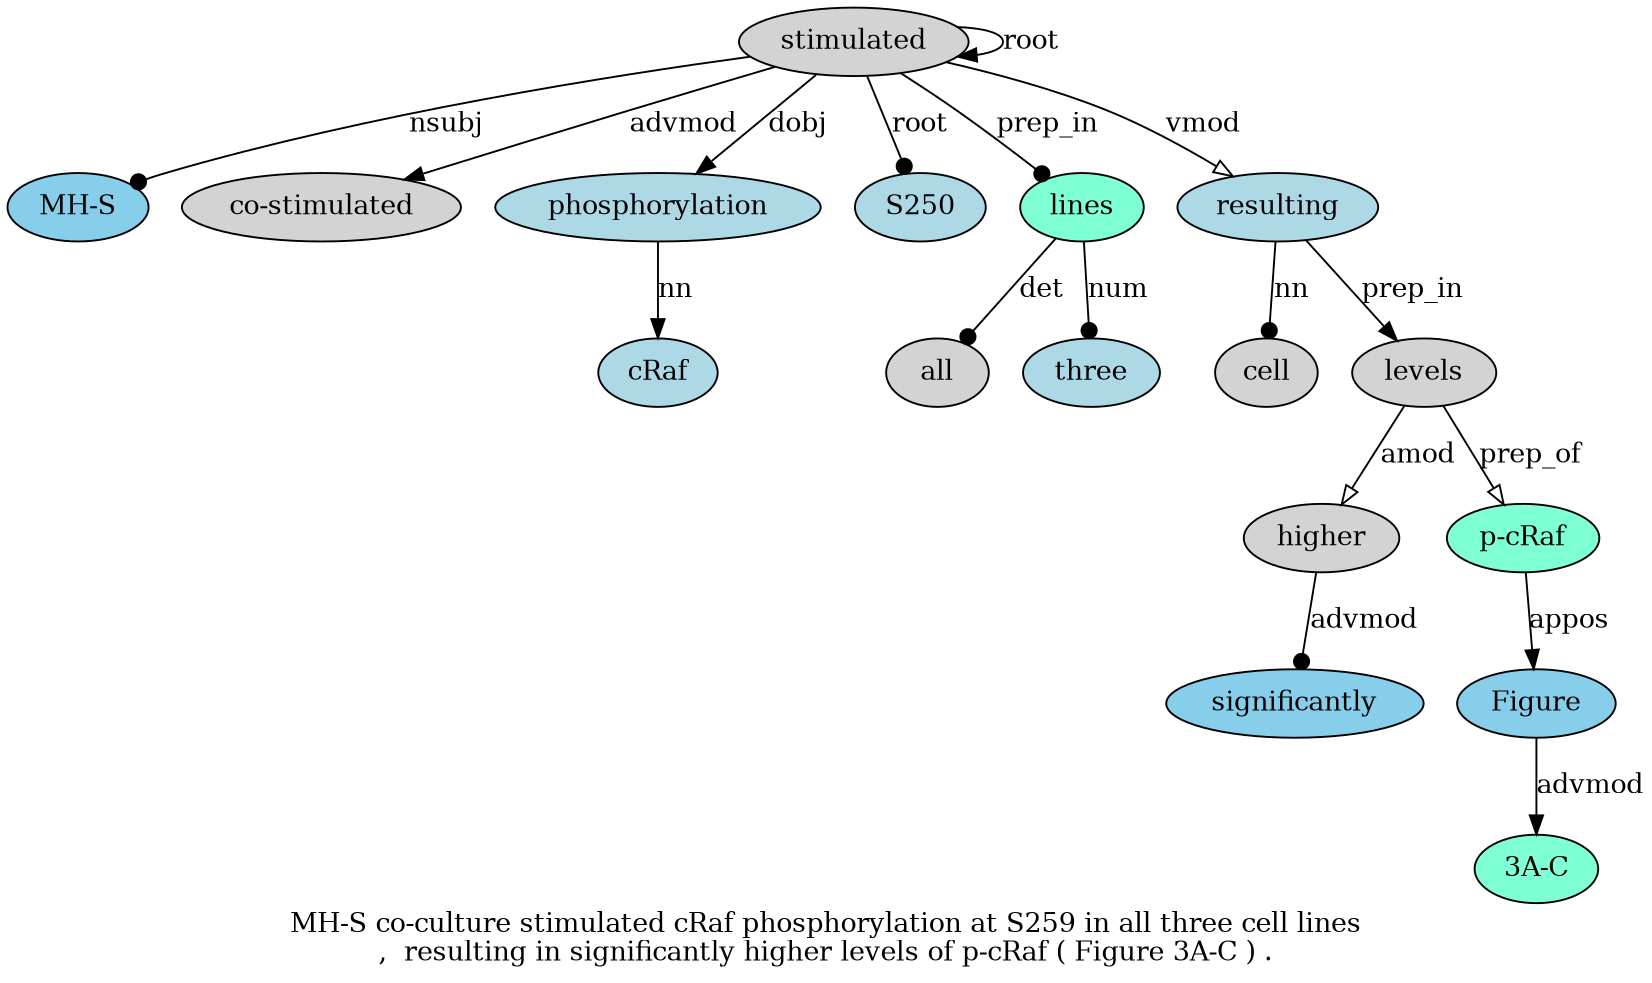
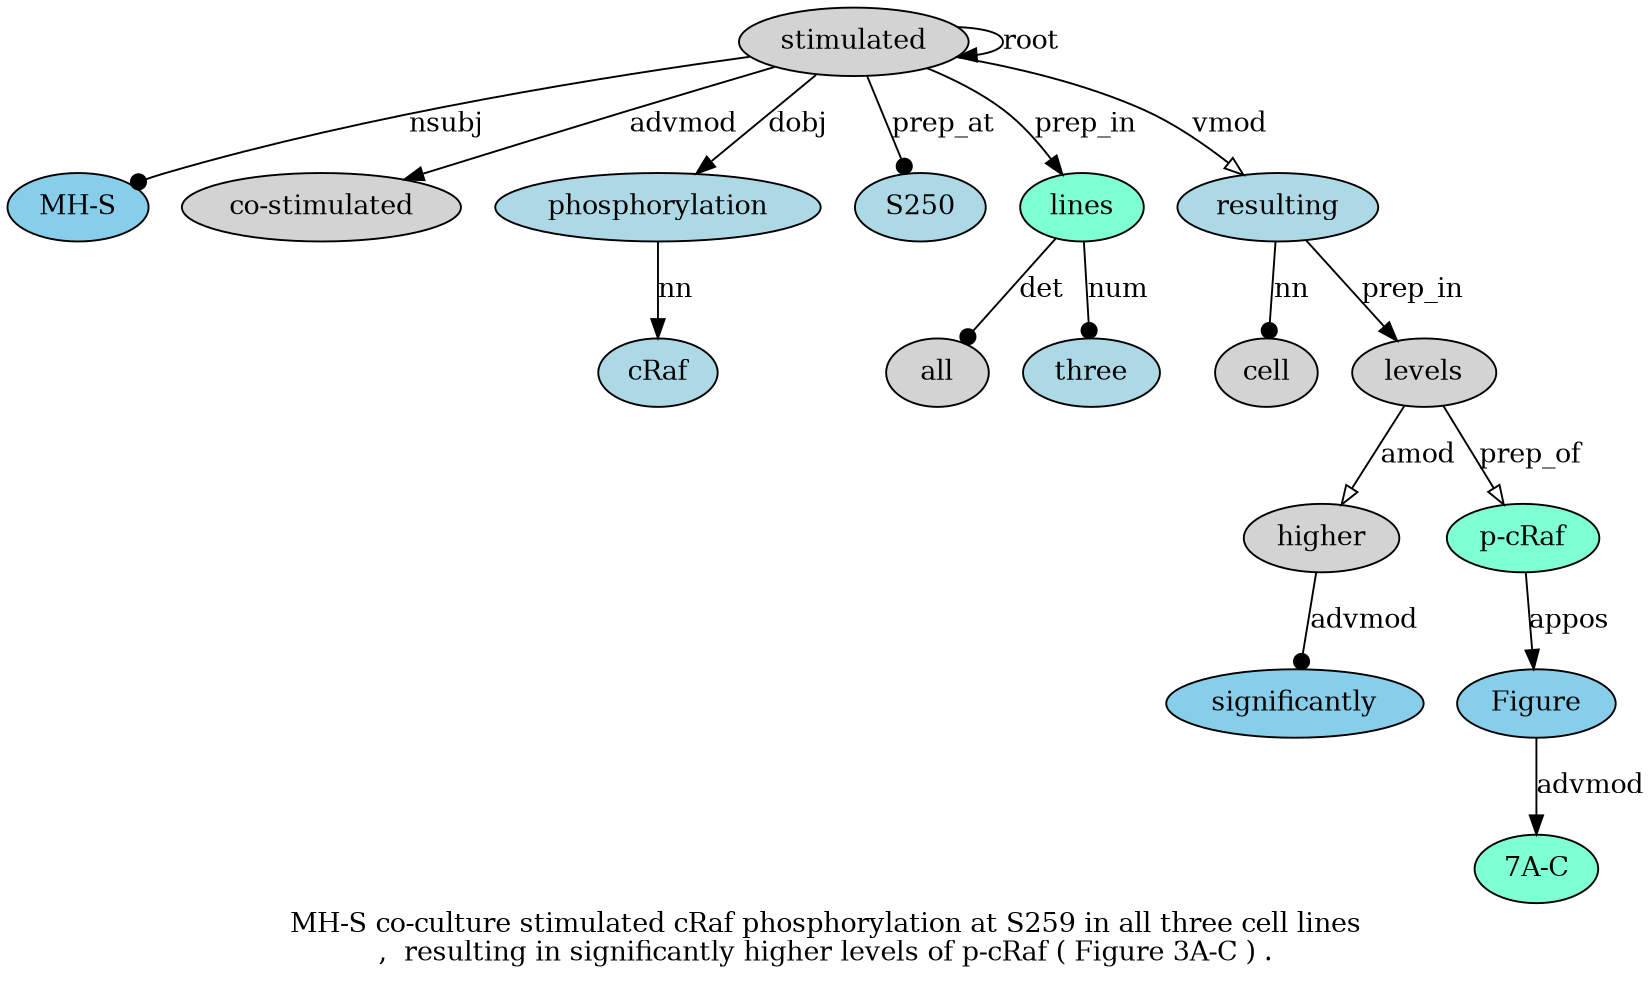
edge "stimulated" -> "lines": arrowhead dot -> normal
edge "stimulated" -> "S250": label "root" -> "prep_at"
node "3A-C": label "3A-C" -> "7A-C"
